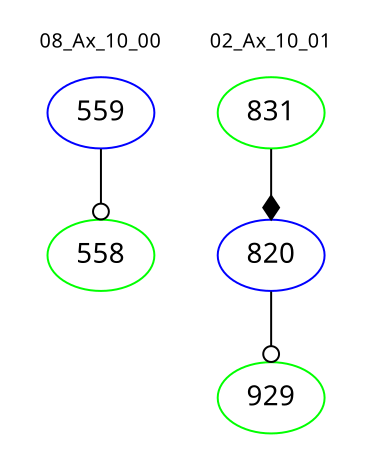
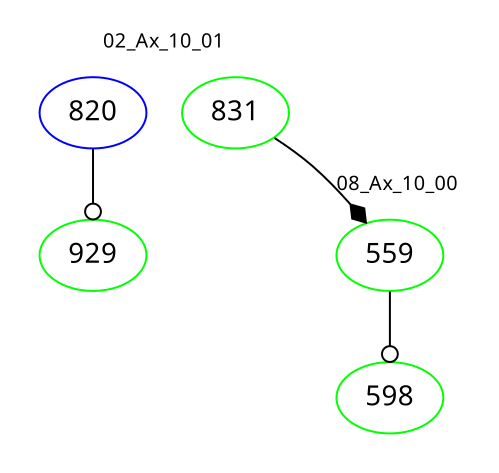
node "559": color blue -> green
edge "831" -> "820": now "831" -> "559"
node "558": label "558" -> "598"
